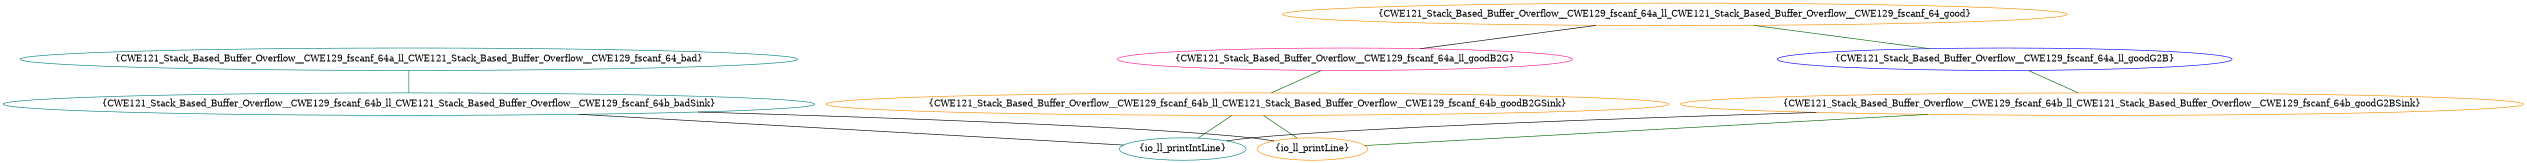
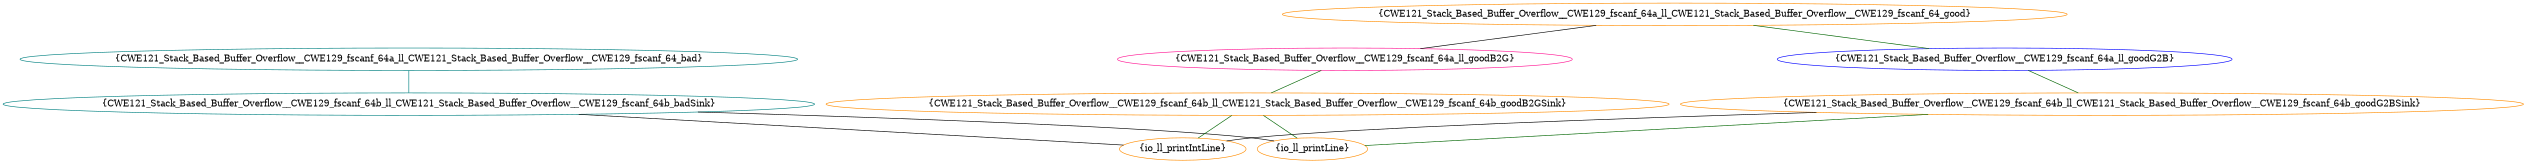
node "{io_ll_printIntLine}": color teal -> darkorange
